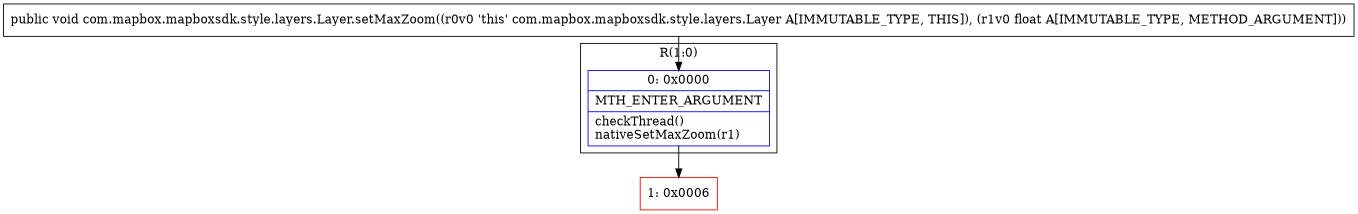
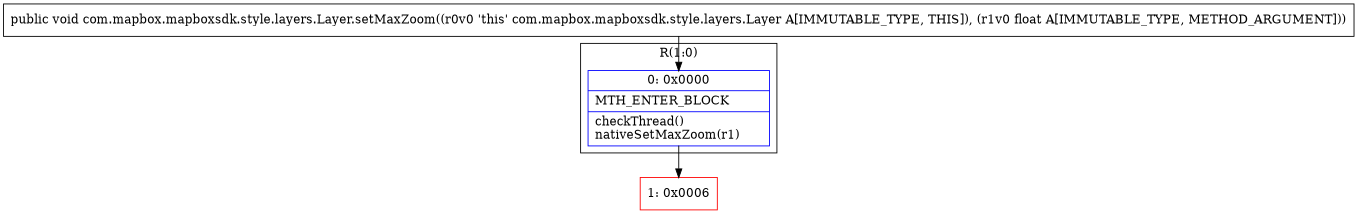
node "0: 0x0000": text "MTH_ENTER_ARGUMENT" -> "MTH_ENTER_BLOCK"
